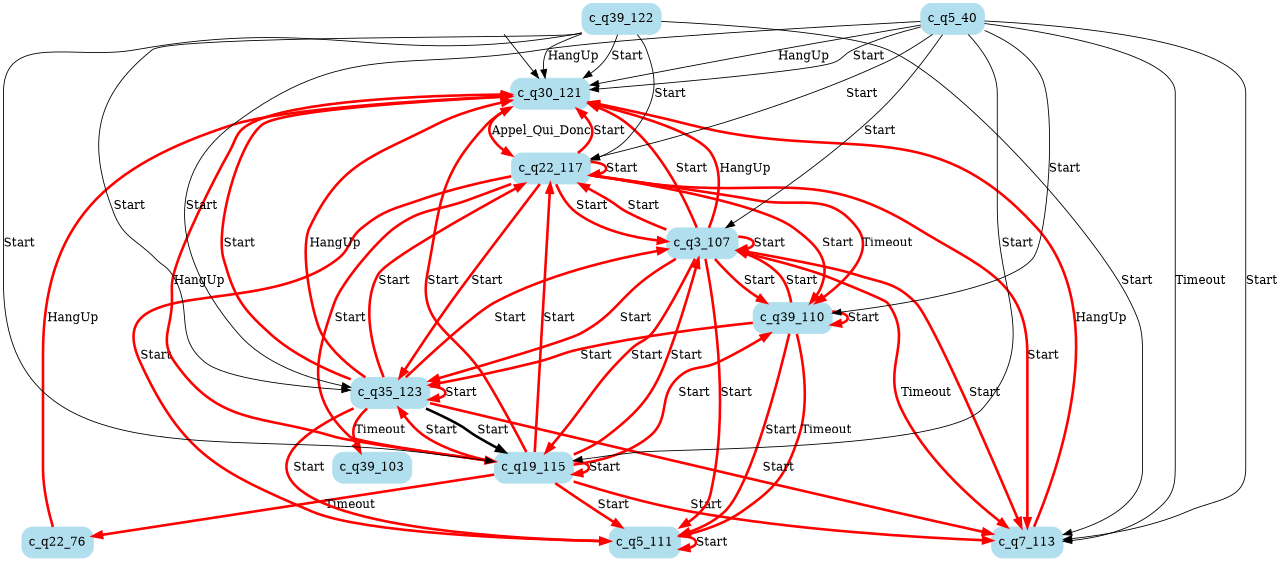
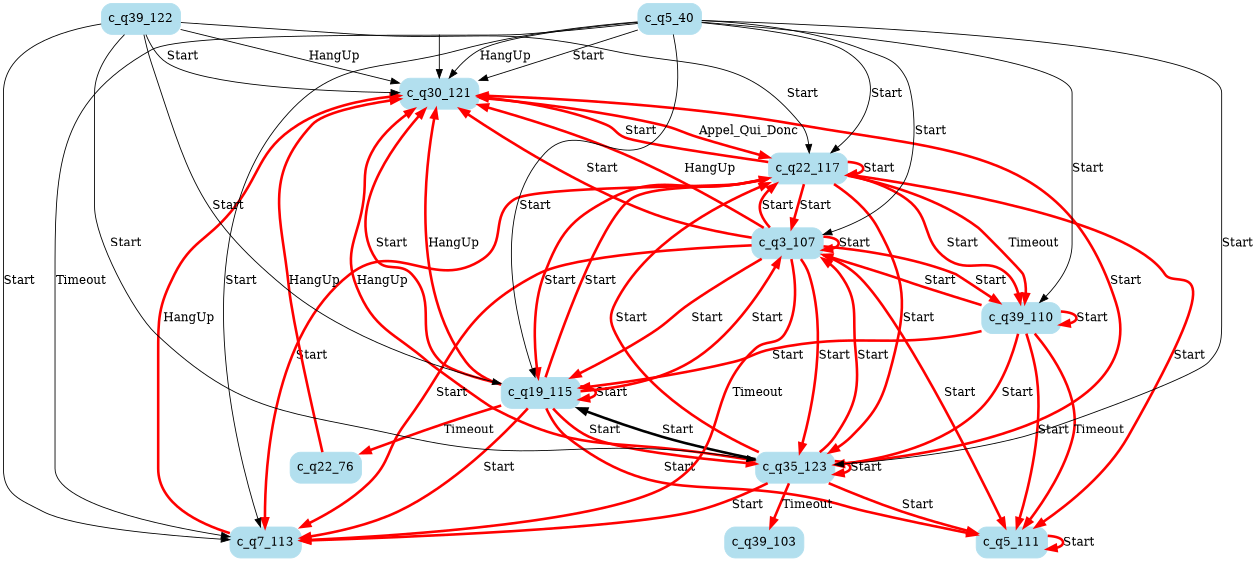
edge "c_q19_115" -> "c_q39_110": reversed
